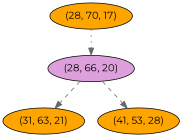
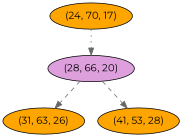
node "(28, 70, 17)": label "(28, 70, 17)" -> "(24, 70, 17)"
node "(31, 63, 21)": label "(31, 63, 21)" -> "(31, 63, 26)"
